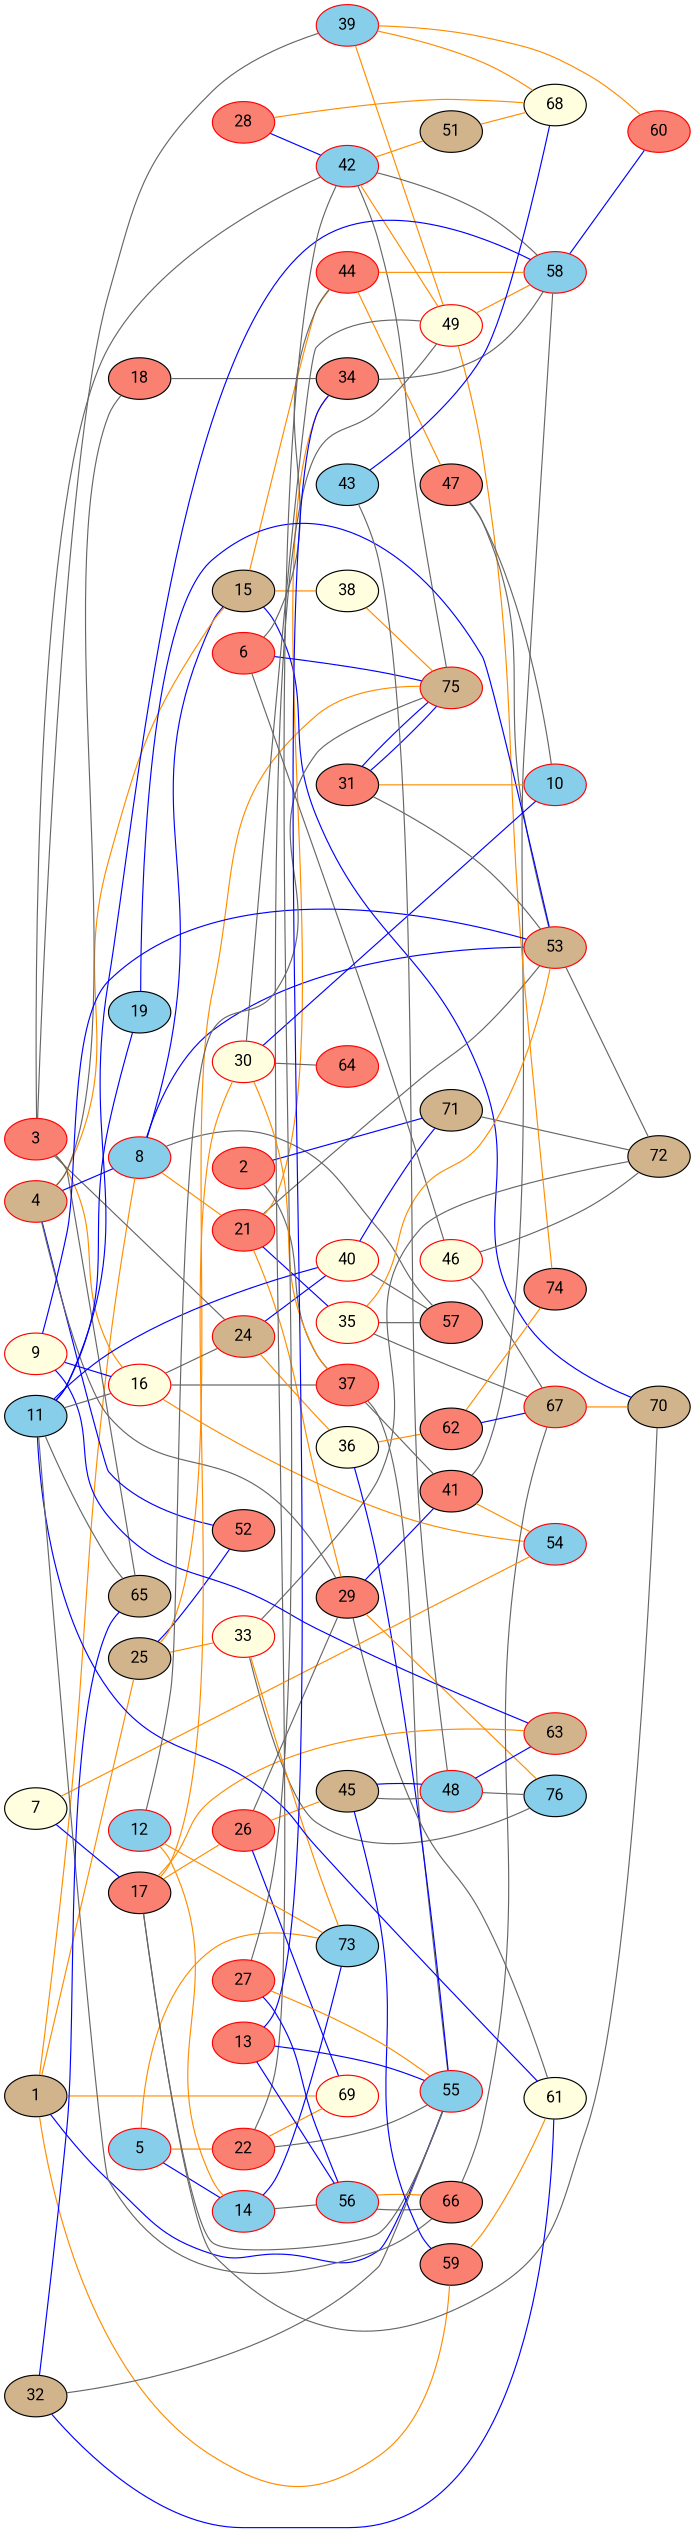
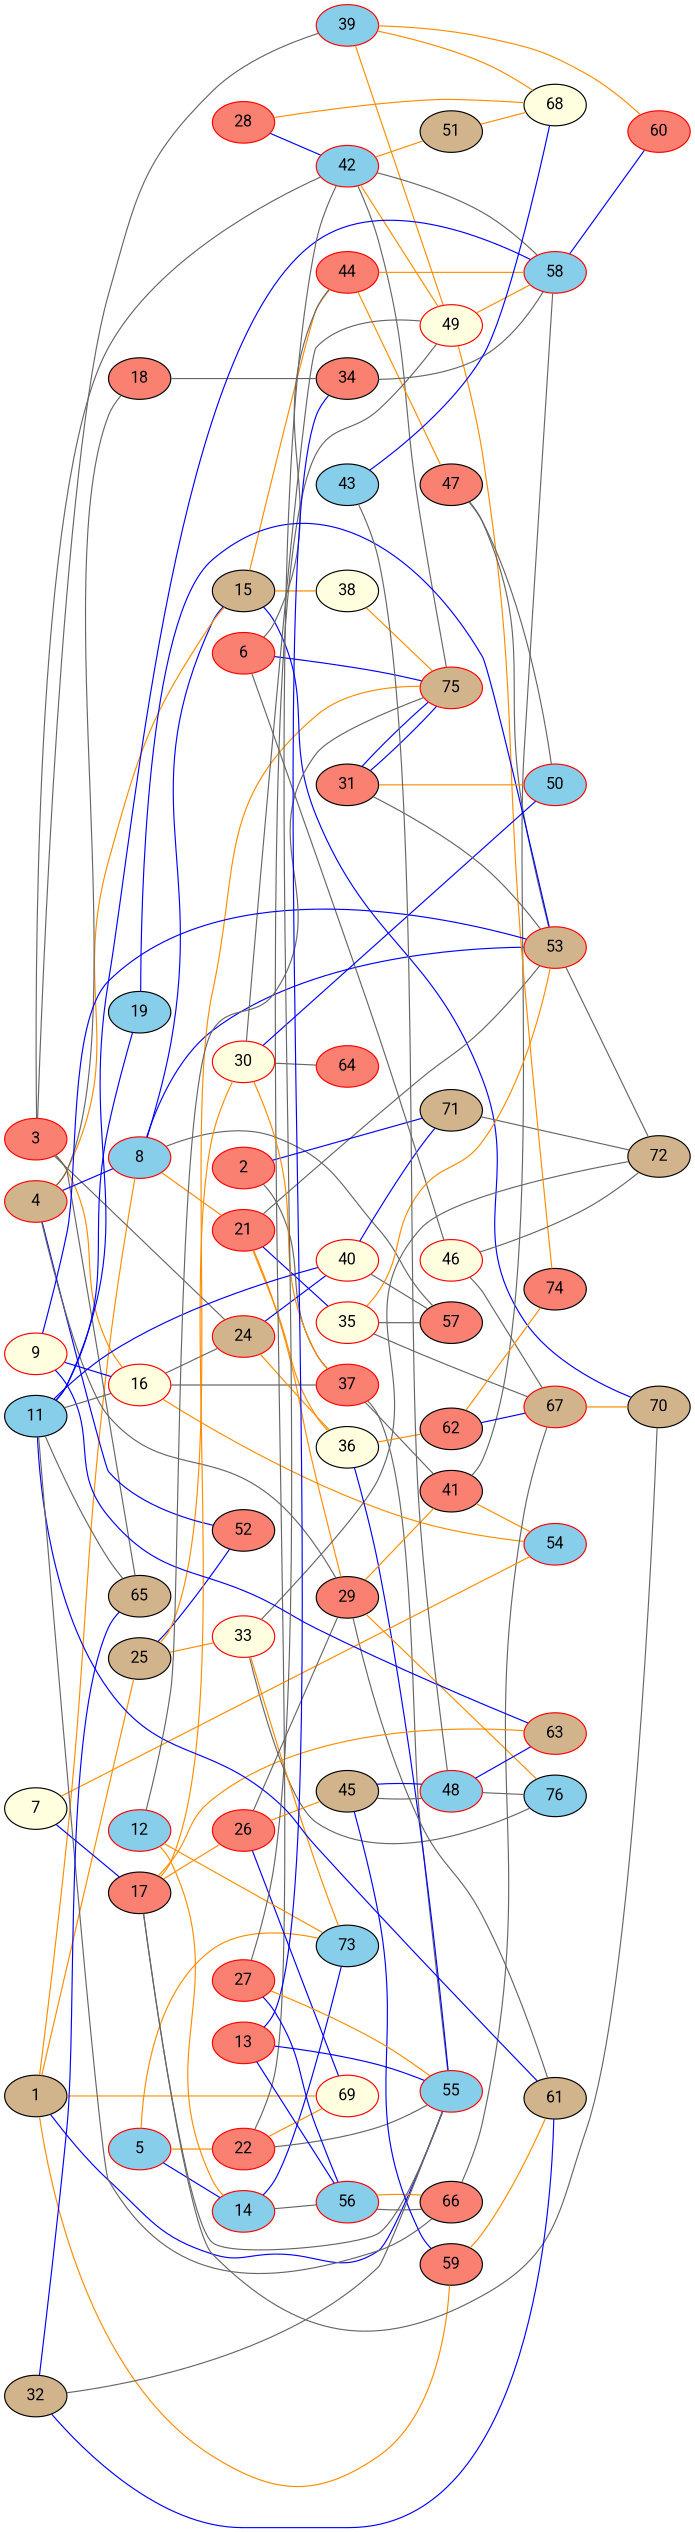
node "10": label "10" -> "50"
edge "34" -- "21": now "36" -- "21"
edge "41" -- "29": color blue -> darkorange
node "61": fillcolor lightyellow -> tan
